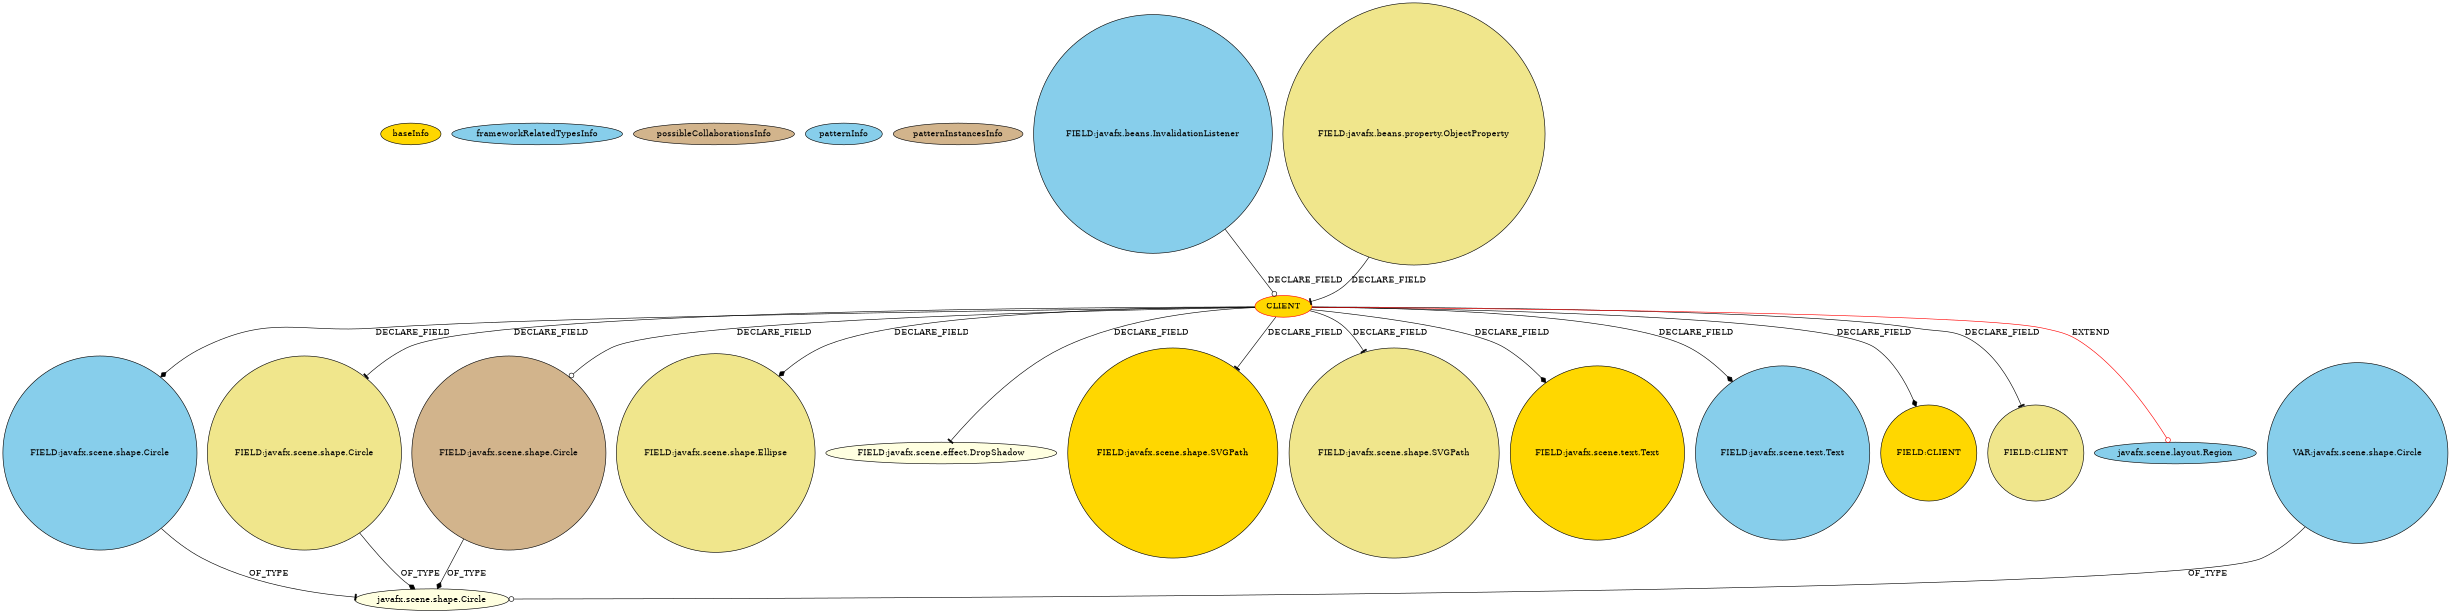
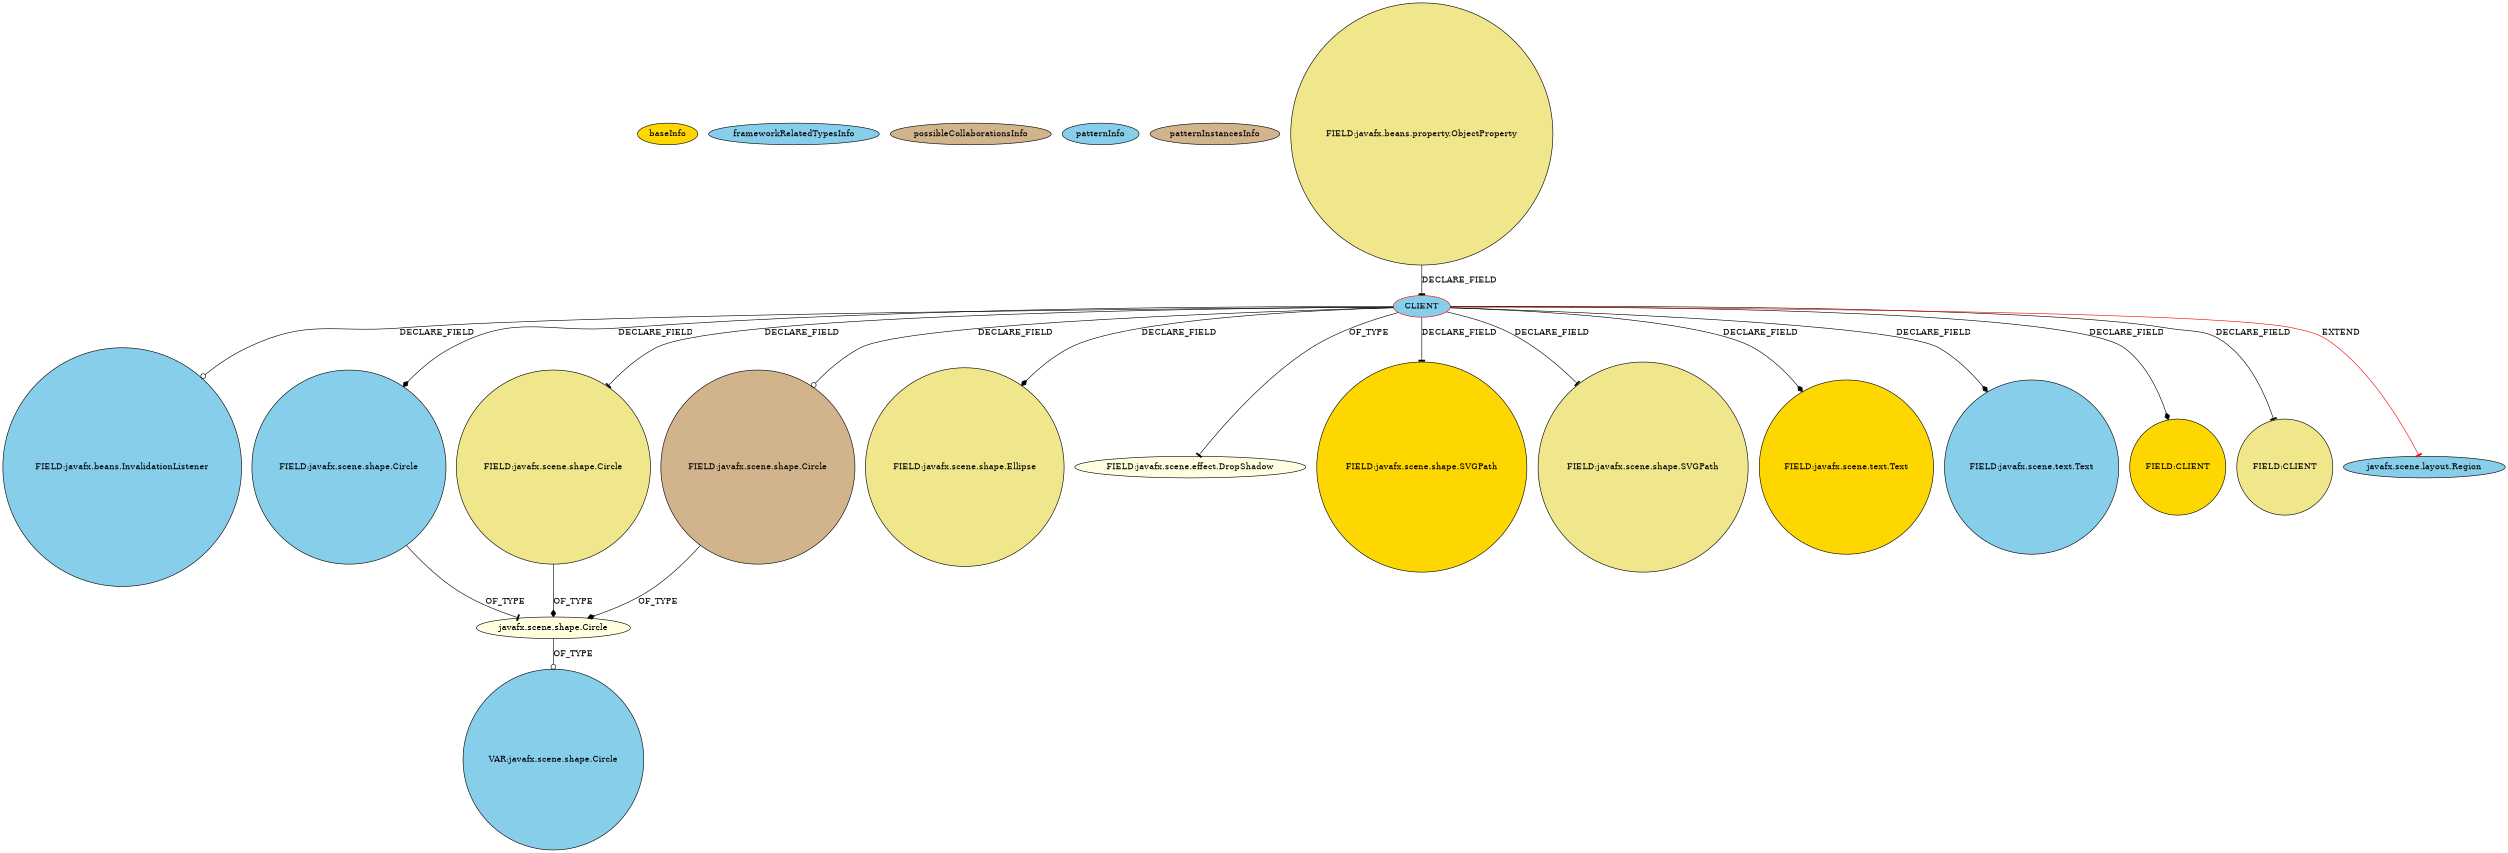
edge "FIELD:javafx.beans.InvalidationListener" -> "CLIENT": reversed
node "CLIENT": fillcolor gold -> skyblue
edge "CLIENT" -> "javafx.scene.layout.Region": arrowhead odot -> tee
edge "CLIENT" -> "FIELD:javafx.scene.effect.DropShadow": label "DECLARE_FIELD" -> "OF_TYPE"
edge "VAR:javafx.scene.shape.Circle" -> "javafx.scene.shape.Circle": reversed
